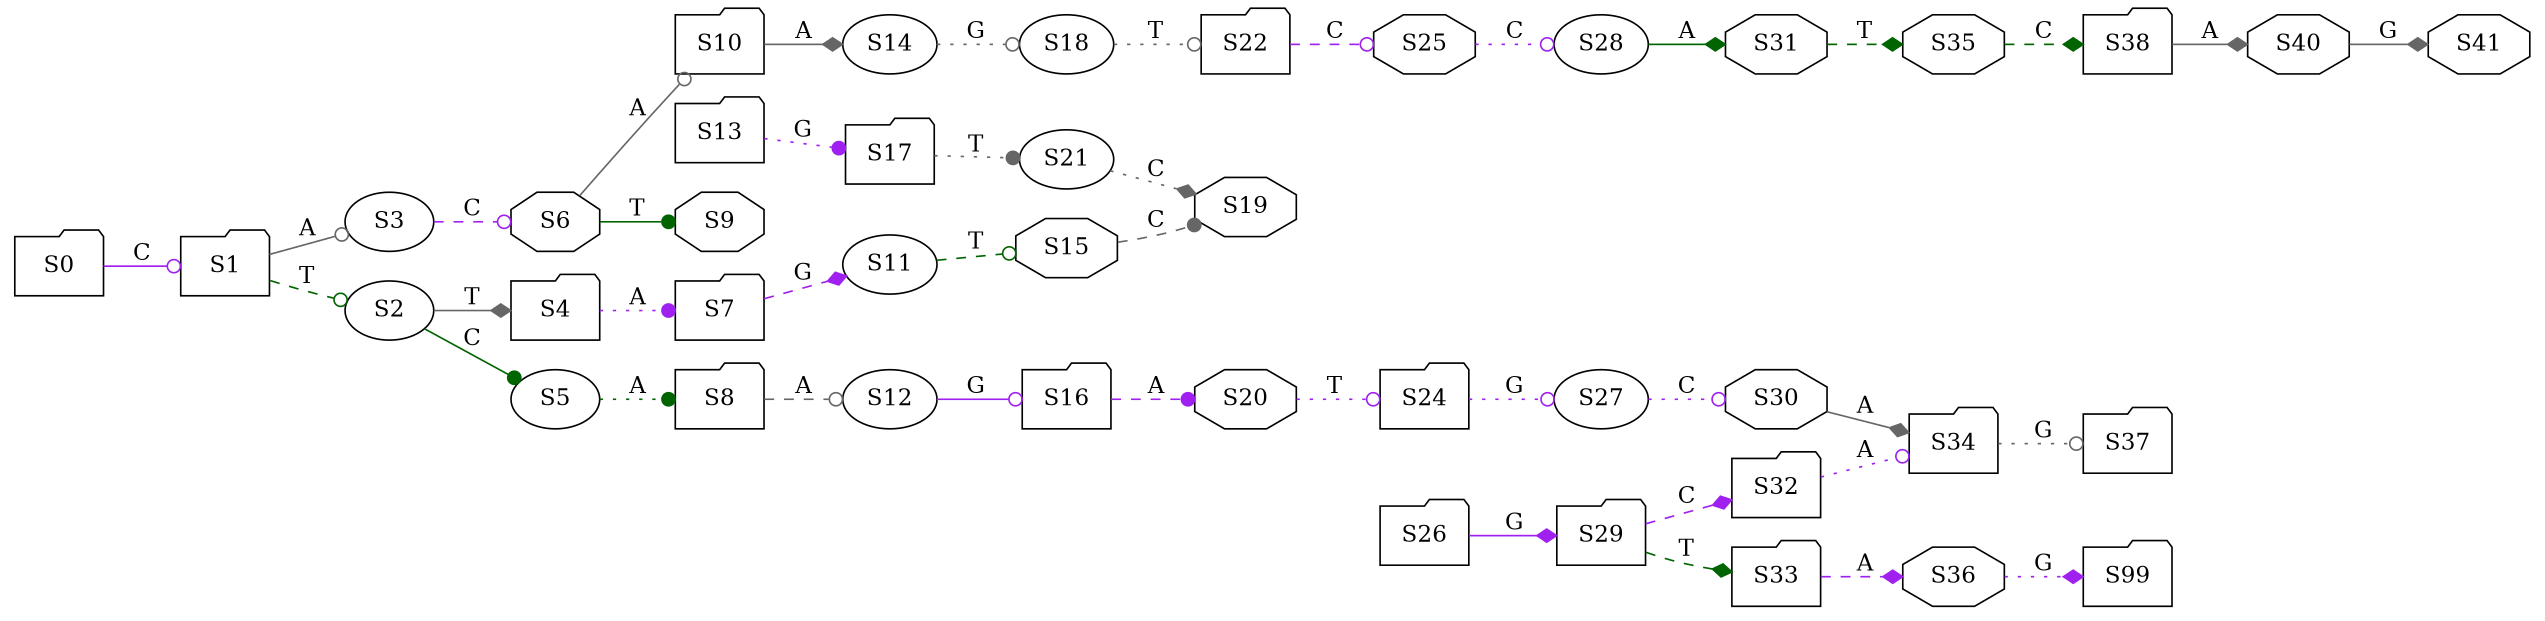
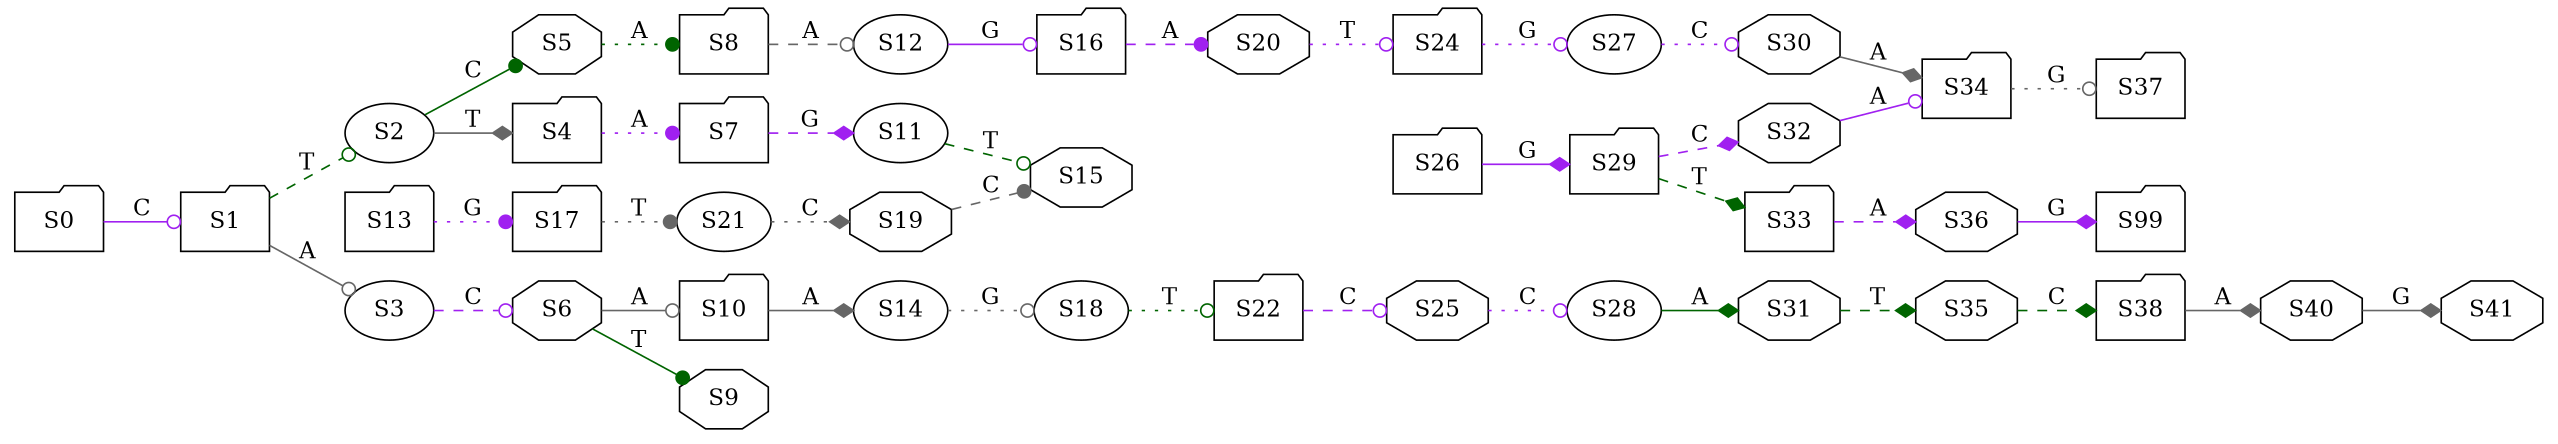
edge "S18" -> "S22": color gray40 -> darkgreen
edge "S15" -> "S19": reversed
node "S5": shape ellipse -> octagon
edge "S32" -> "S34": style dotted -> solid
node "S32": shape folder -> octagon
edge "S36" -> "S99": style dotted -> solid
